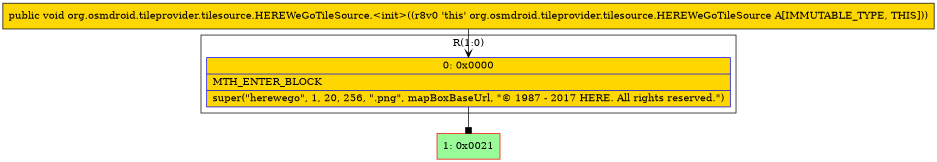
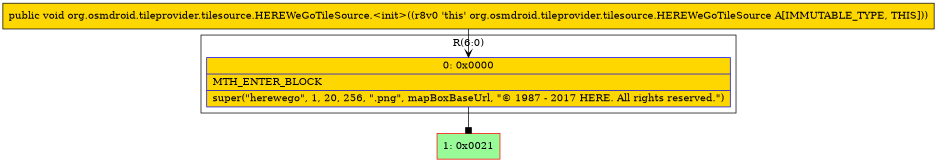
cluster "R(1:0)": label "R(1:0)" -> "R(6:0)"
